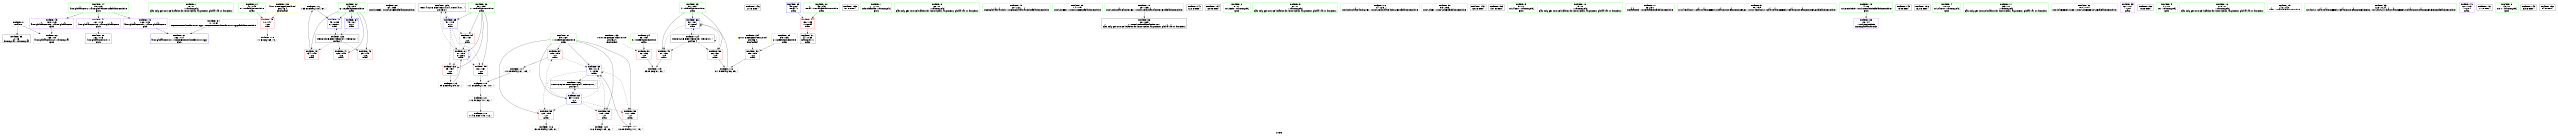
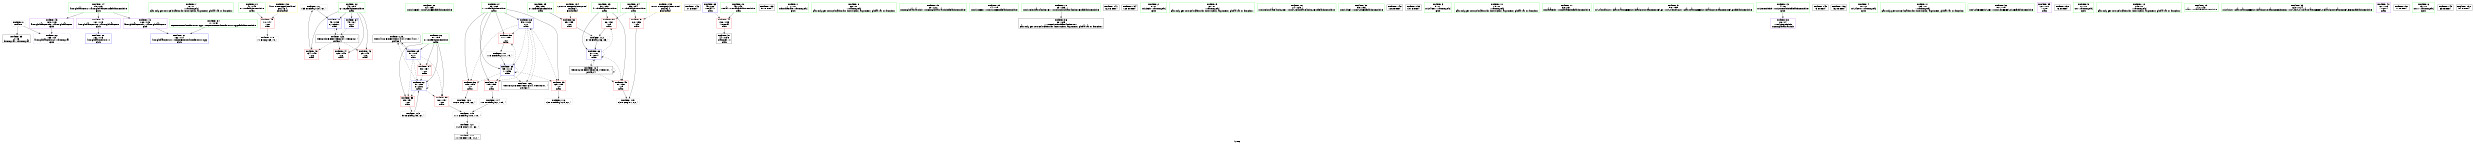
edge "NodeID: 124" -> "NodeID: 50": now "NodeID: 24" -> "NodeID: 50"
edge "NodeID: 57" -> "NodeID: 69": reversed
